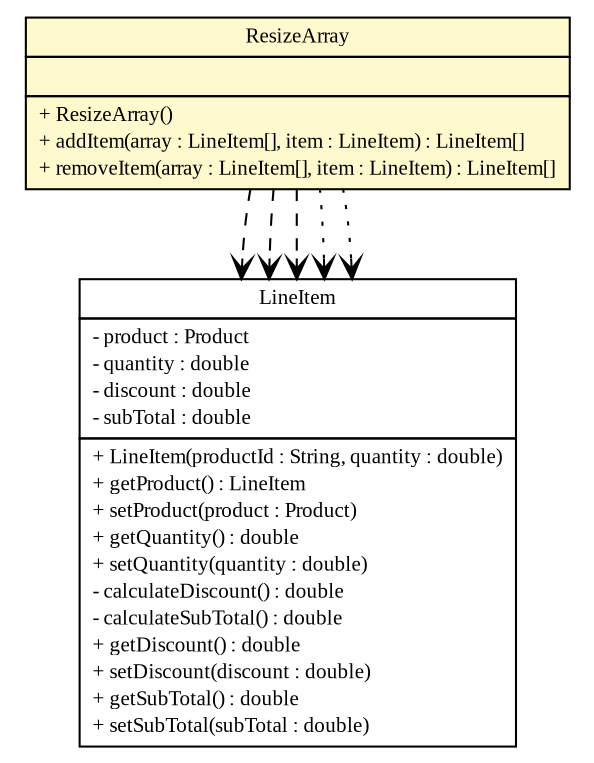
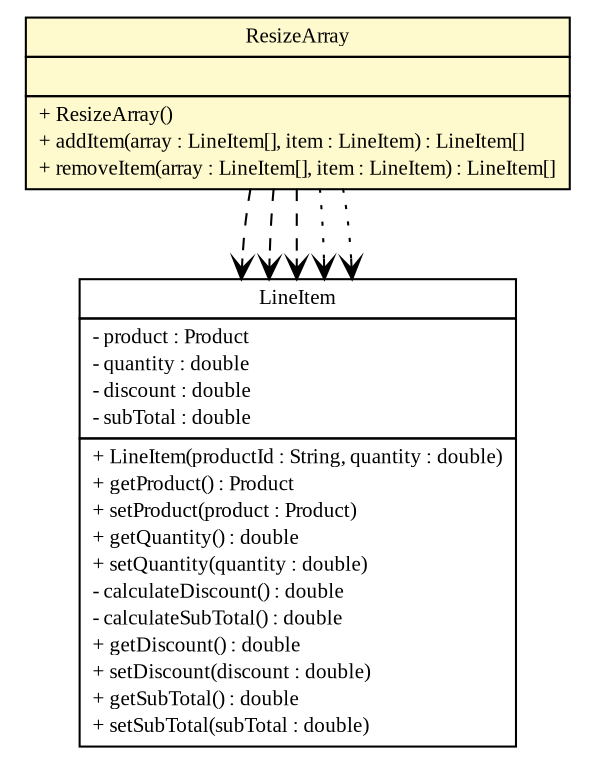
node "LineItem": text "+ getProduct() : LineItem" -> "+ getProduct() : Product"
